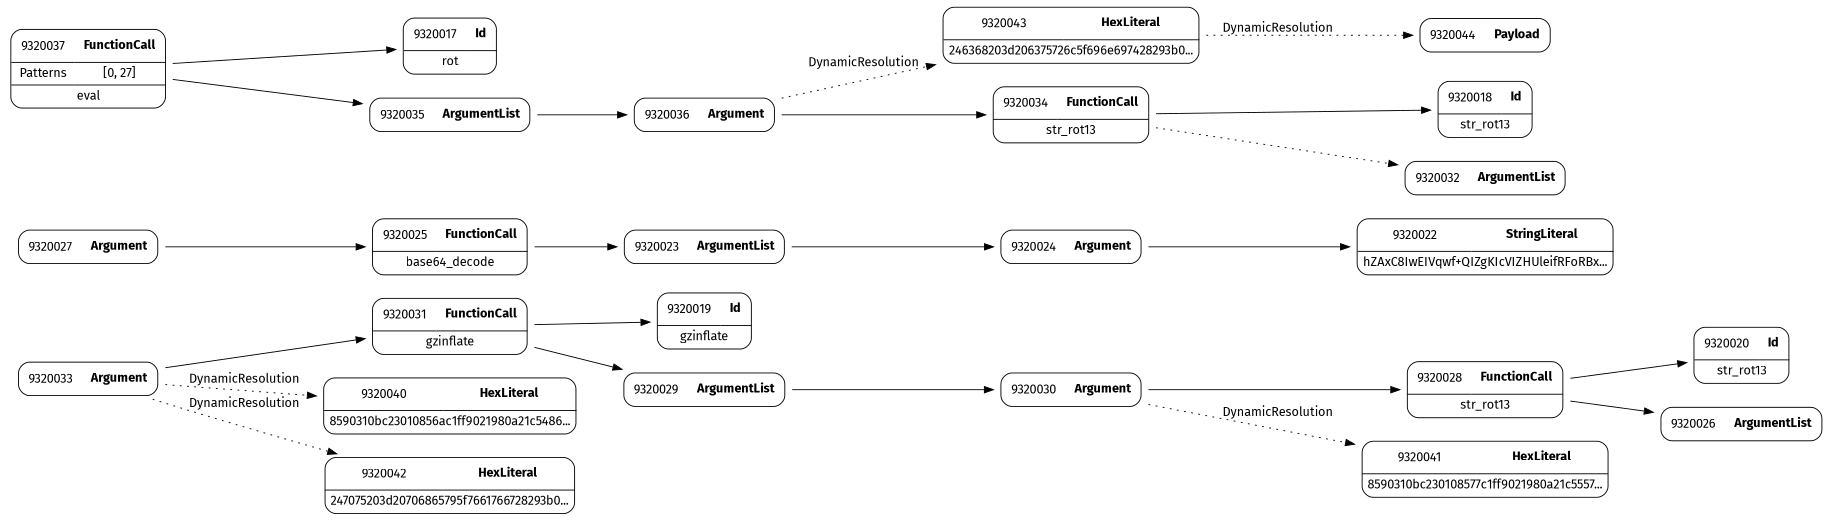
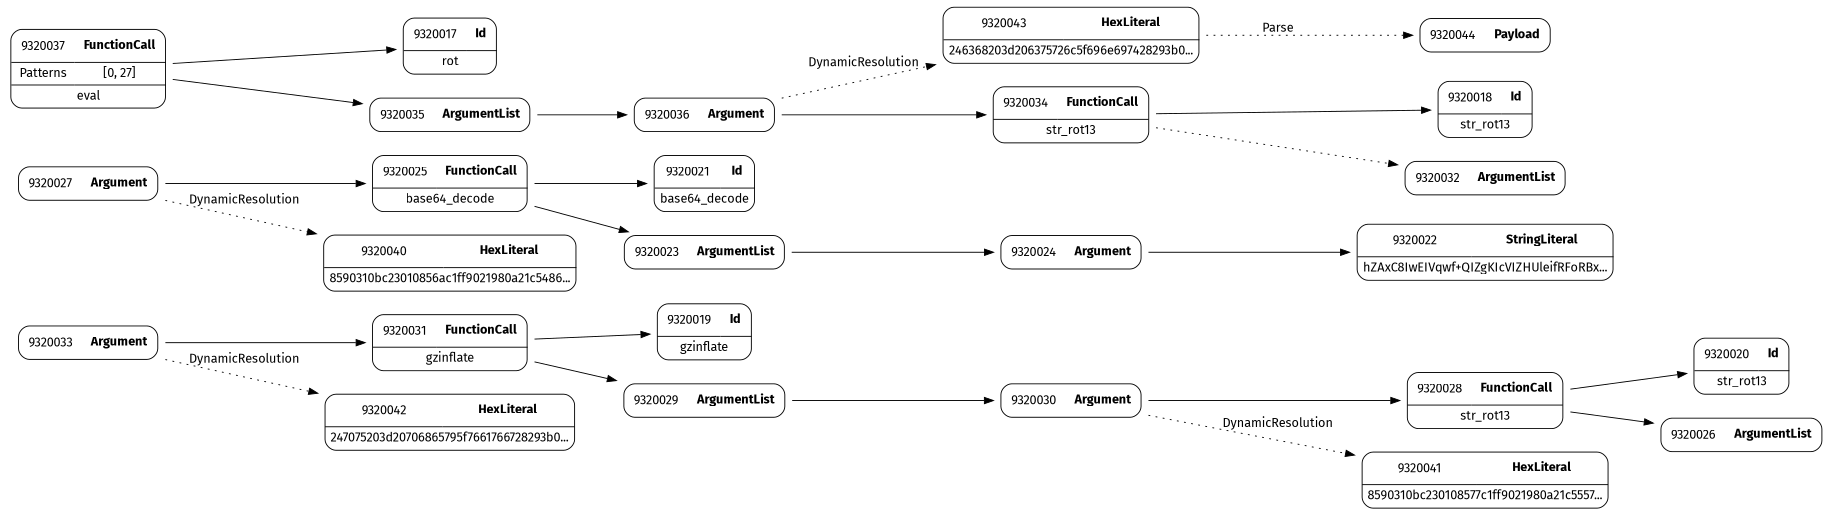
edge "9320043" -> "9320044": label "DynamicResolution" -> "Parse"
node "9320021": added
edge "9320033" -> "9320040": now "9320027" -> "9320040"
